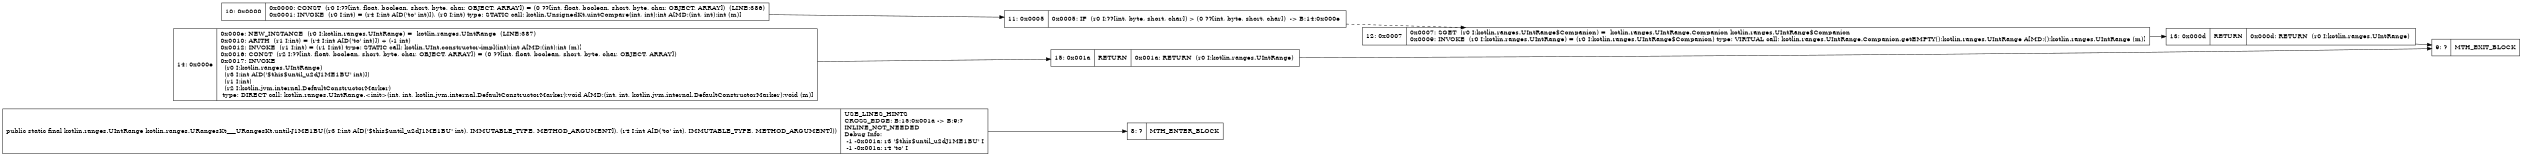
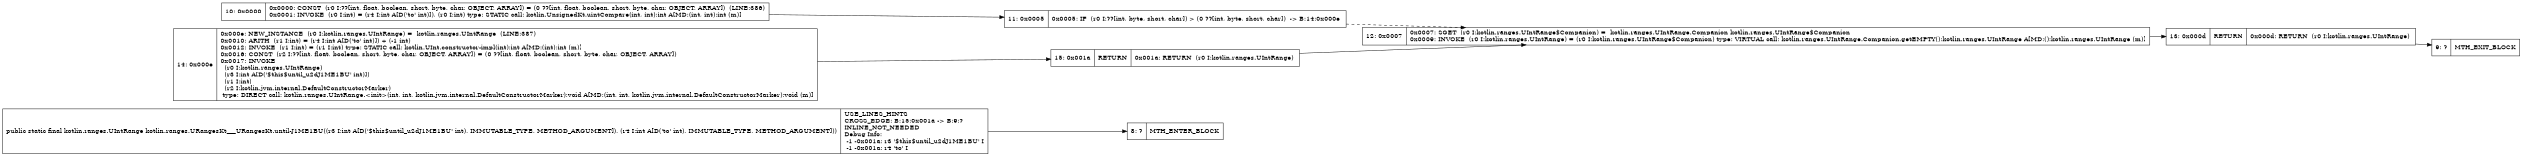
edge "15: 0x001a" -> "9: ?": now "15: 0x001a" -> "12: 0x0007"
